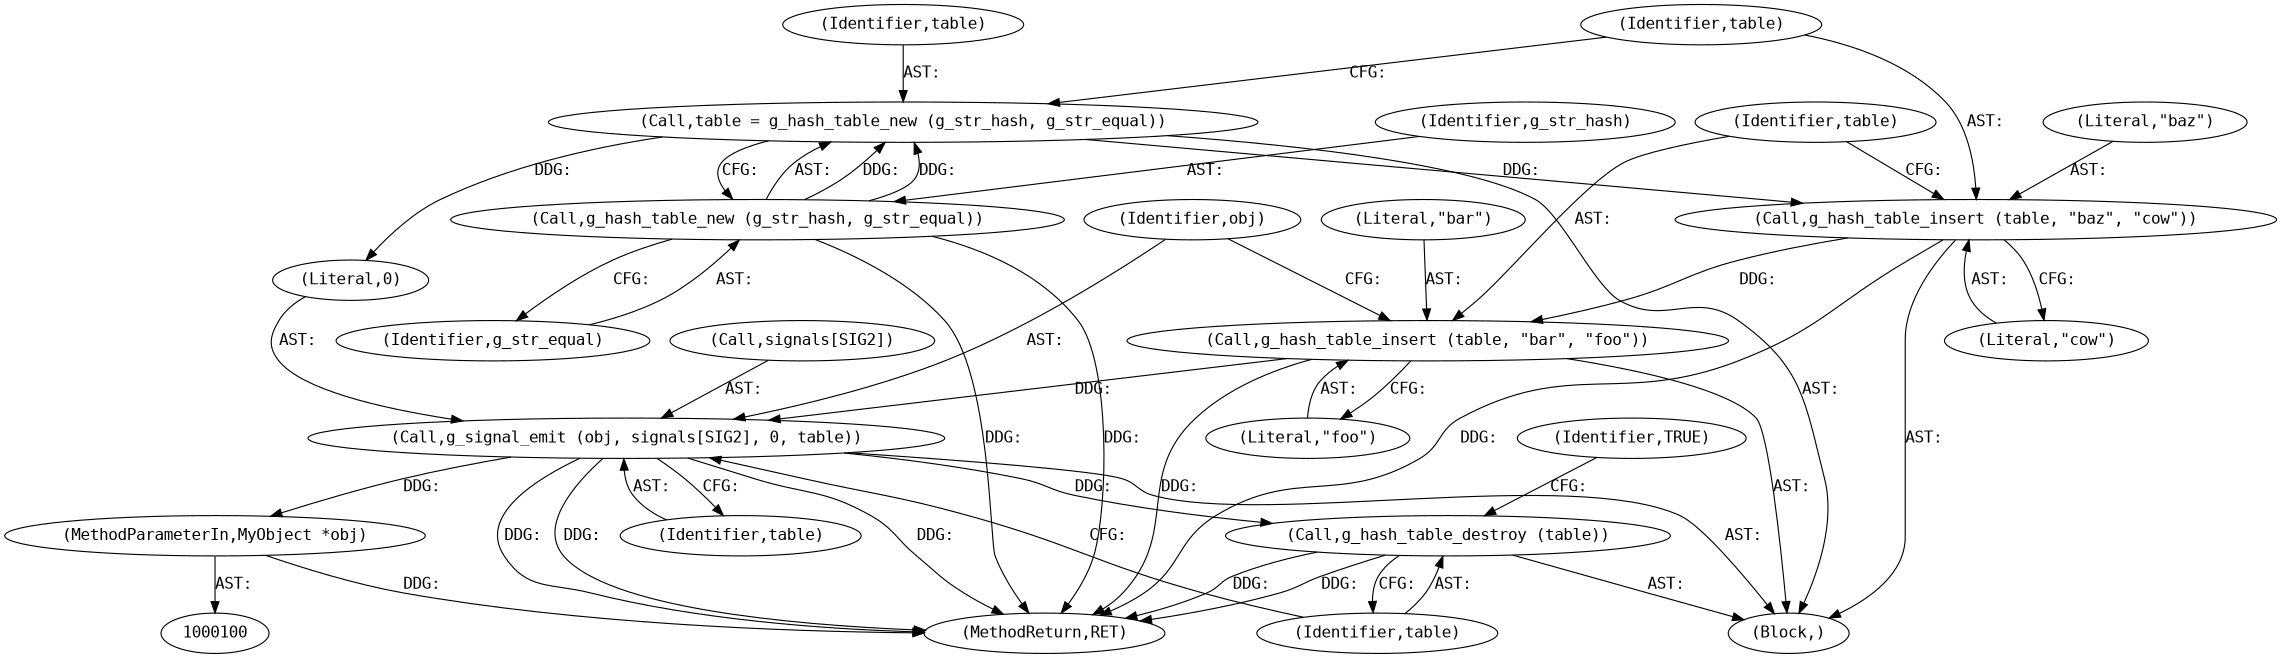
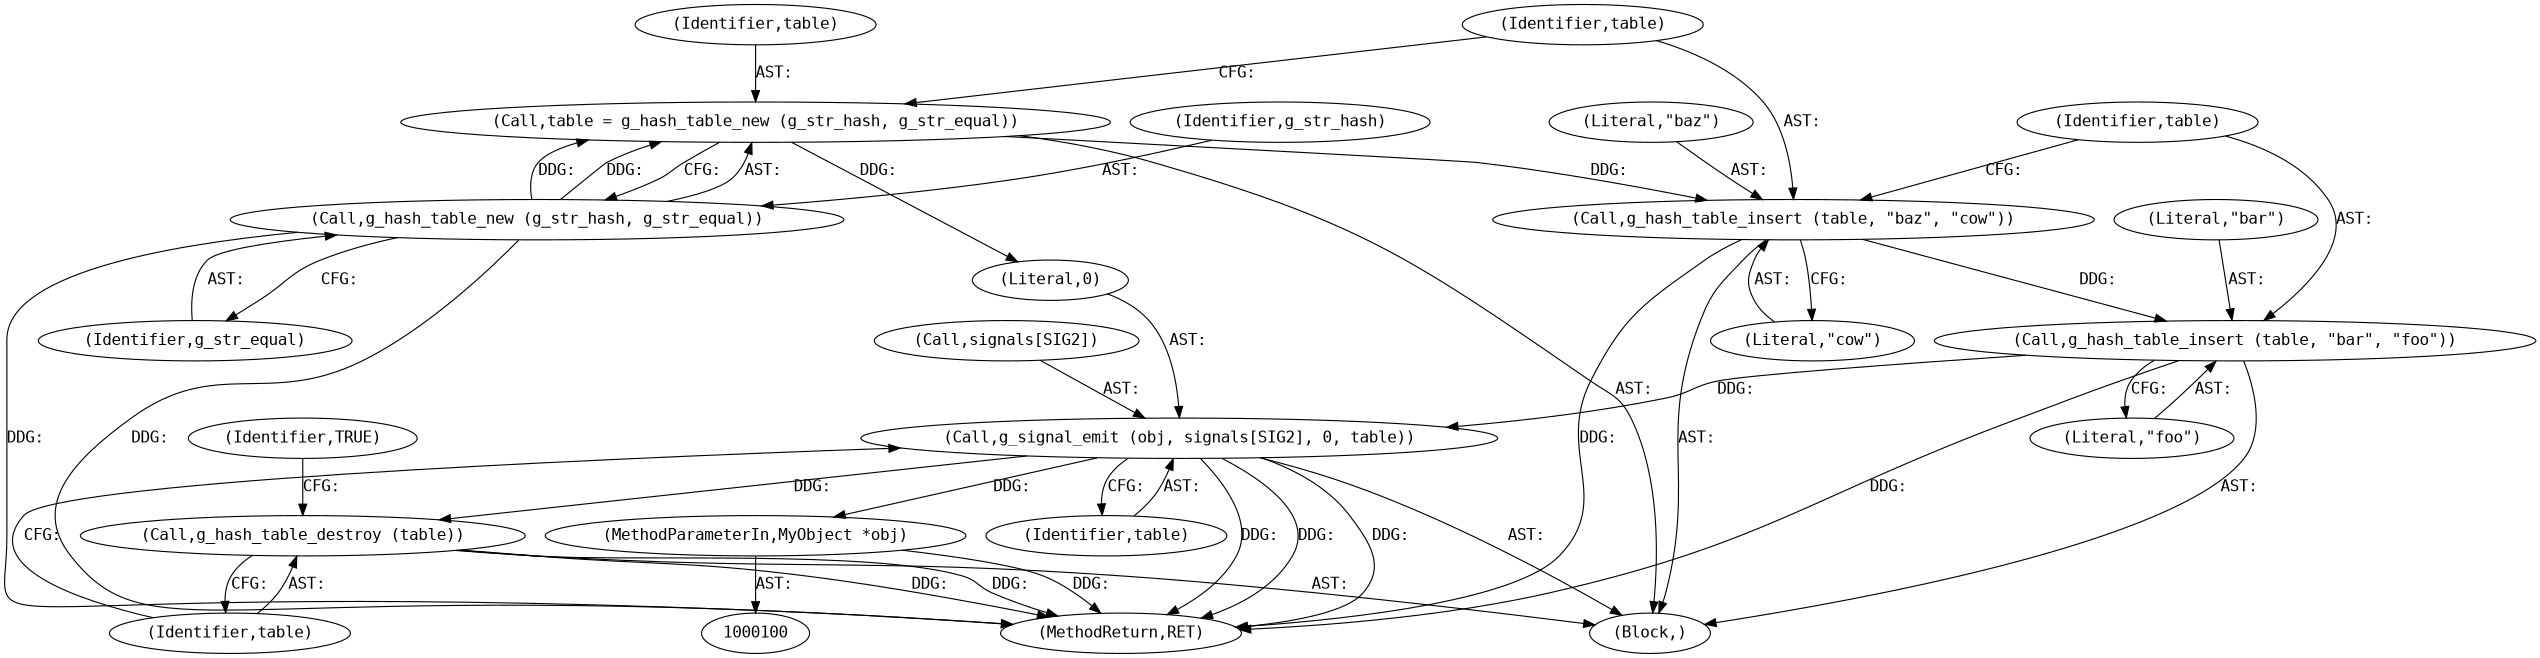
node "(Identifier,obj)": removed
